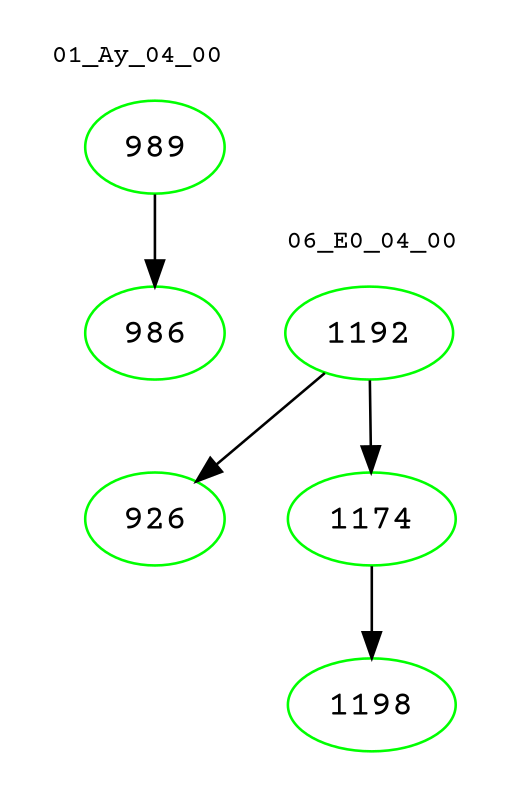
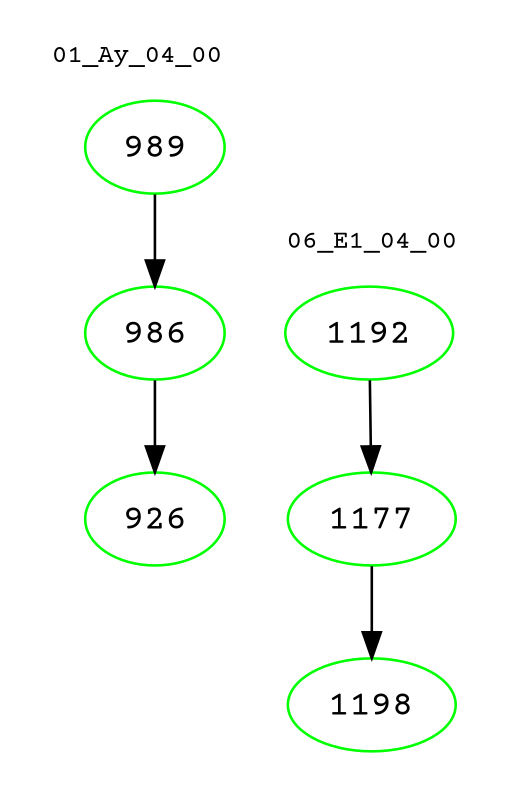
cluster "06_E0_04_00": label "06_E0_04_00" -> "06_E1_04_00"
edge "1192" -> "926": now "986" -> "926"
node "1174": label "1174" -> "1177"
